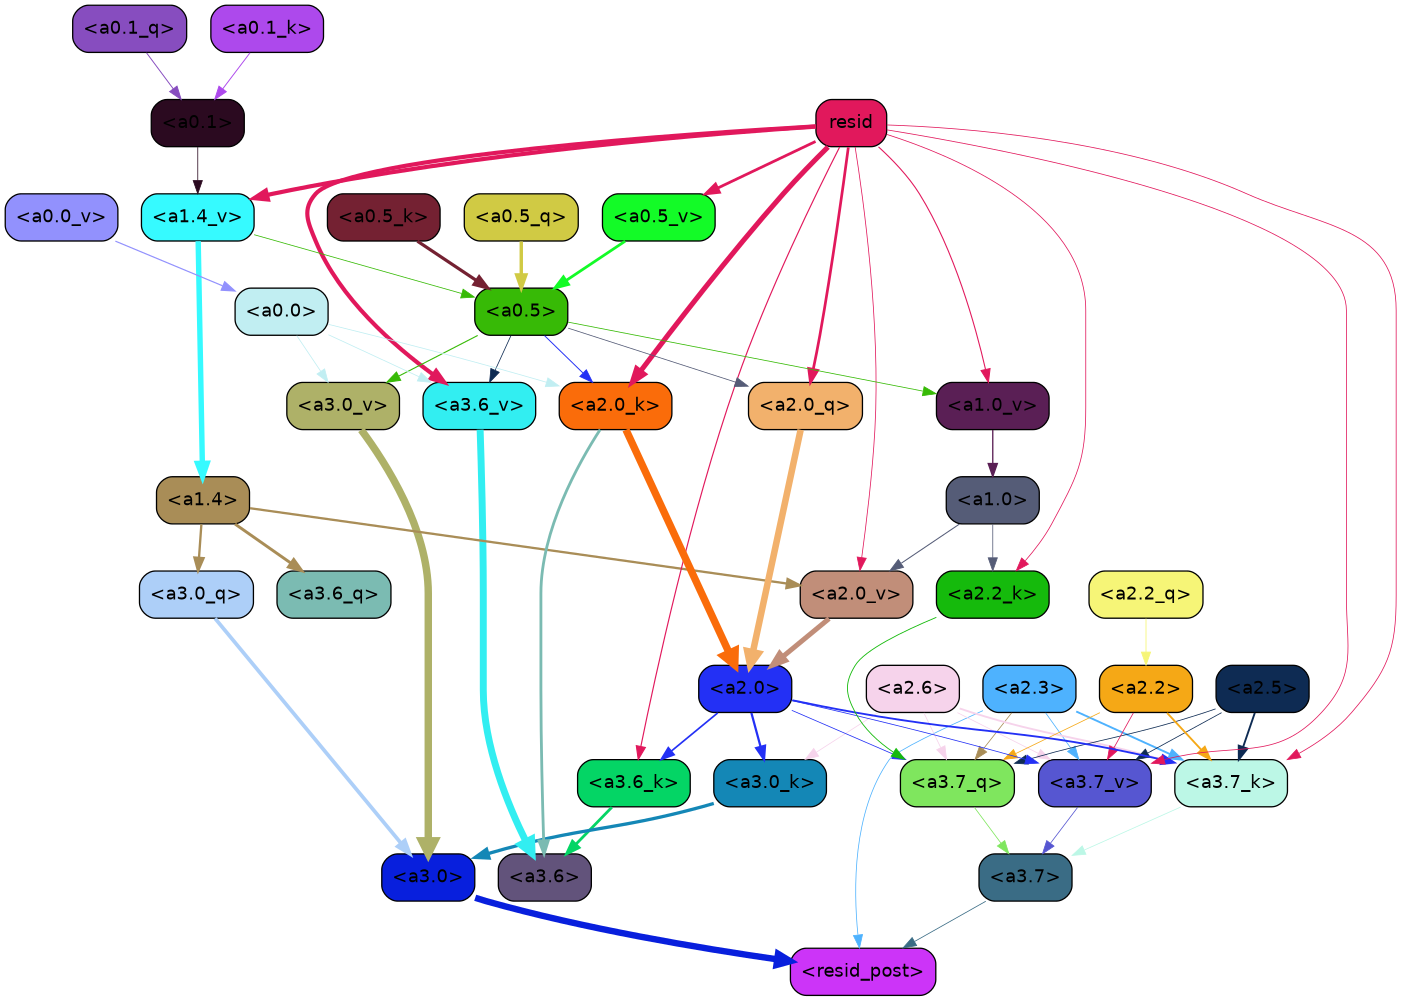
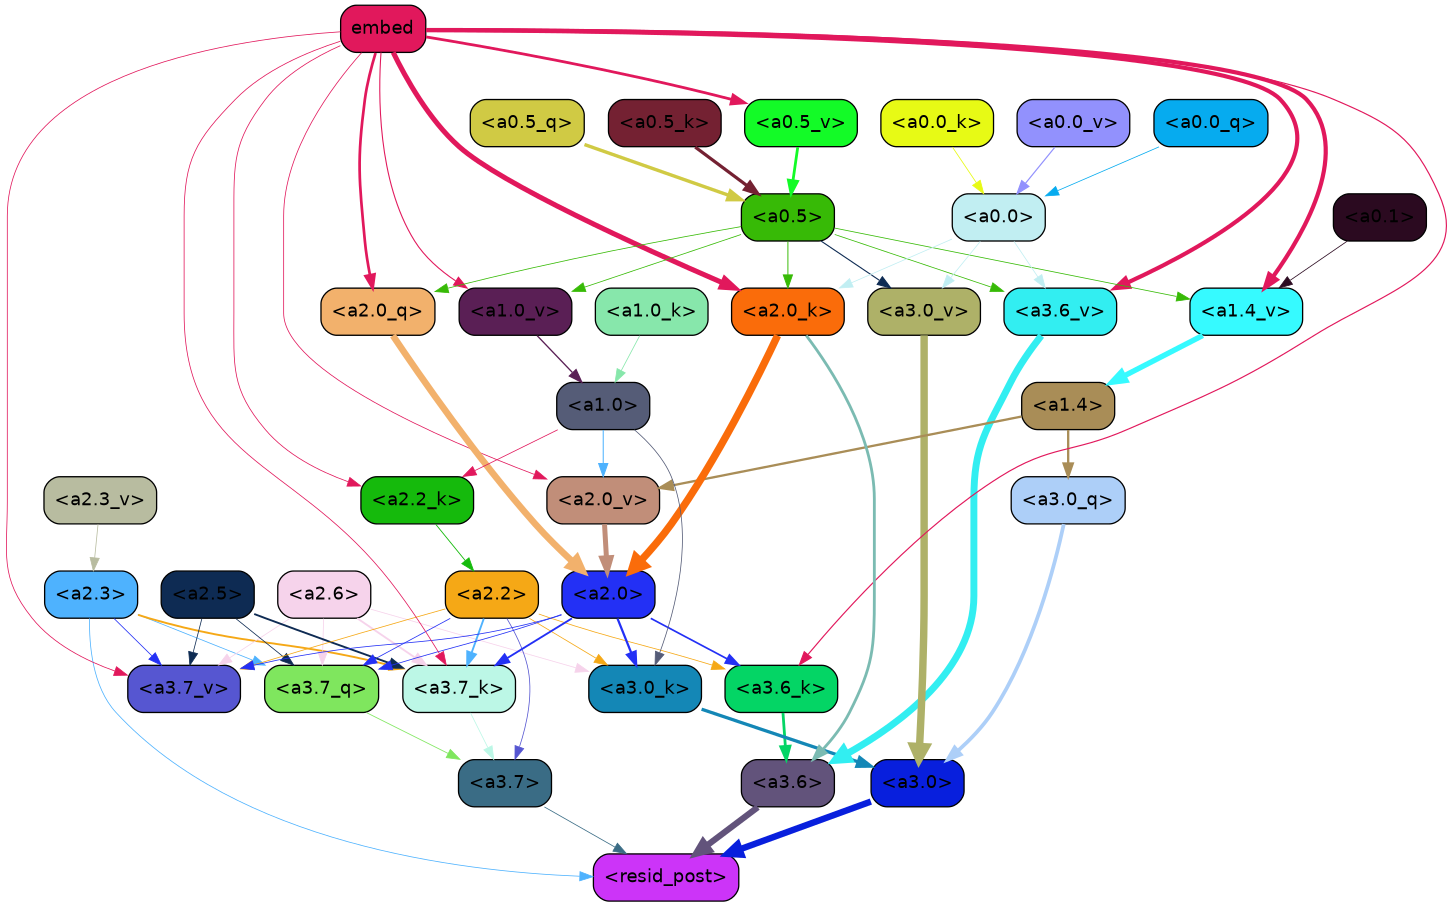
node "<a0.1_q>": removed
node "<a0.1_k>": removed
node "resid": label "resid" -> "embed"
node "<a0.0_k>": added
node "<a0.0_q>": added
edge "<a1.4_v>" -> "<a0.5>": reversed
node "<a1.0_k>": added
edge "<a0.5>" -> "<a2.0_q>": color #555c77 -> #37ba06
edge "<a0.5>" -> "<a3.6_v>": color #0e2b53 -> #37ba06
edge "<a0.5>" -> "<a2.0_k>": color #2330f5 -> #37ba06
edge "<a0.5>" -> "<a3.0_v>": color #37ba06 -> #0e2b53
node "<a2.3_v>": added
edge "<a1.0>" -> "<a3.0_k>": added
edge "<a1.0>" -> "<a2.2_k>": color #555c77 -> #e1185c
edge "<a1.0>" -> "<a2.0_v>": color #555c77 -> #4eb2fe
node "<a3.6_q>": removed
node "<a2.2_q>": removed
edge "<a2.2>" -> "<a3.0_k>": added
edge "<a2.2>" -> "<a3.6_k>": added
edge "<a2.2_k>" -> "<a3.7_q>": now "<a2.2_k>" -> "<a2.2>"
edge "<a2.3>" -> "<a3.7_v>": color #4eb2fe -> #2330f5
edge "<a2.2>" -> "<a3.7_v>": color #e1185c -> #f5a816
edge "<a2.2>" -> "<a3.7_q>": color #f5a816 -> #2330f5
edge "<a2.3>" -> "<a3.7_k>": color #4eb2fe -> #f5a816
edge "<a2.2>" -> "<a3.7_k>": color #f5a816 -> #4eb2fe
edge "<a2.3>" -> "<a3.7_q>": color #a98d57 -> #4eb2fe
edge "<a3.7_v>" -> "<a3.7>": now "<a2.2>" -> "<a3.7>"
edge "<a3.6>" -> "<resid_post>": added
